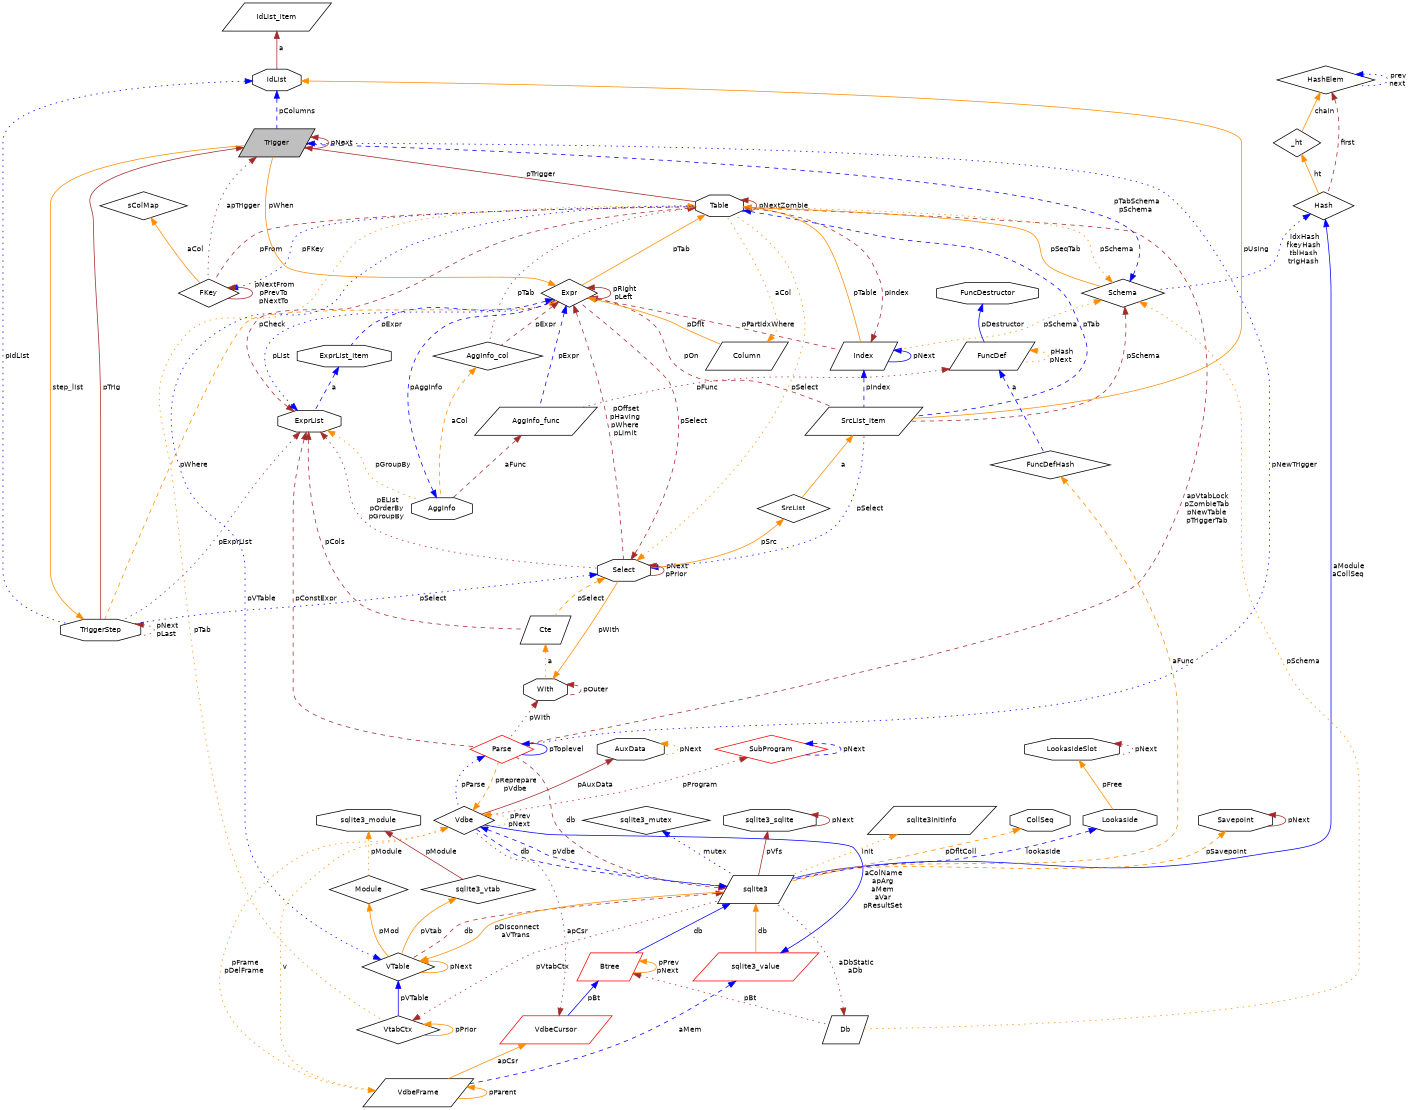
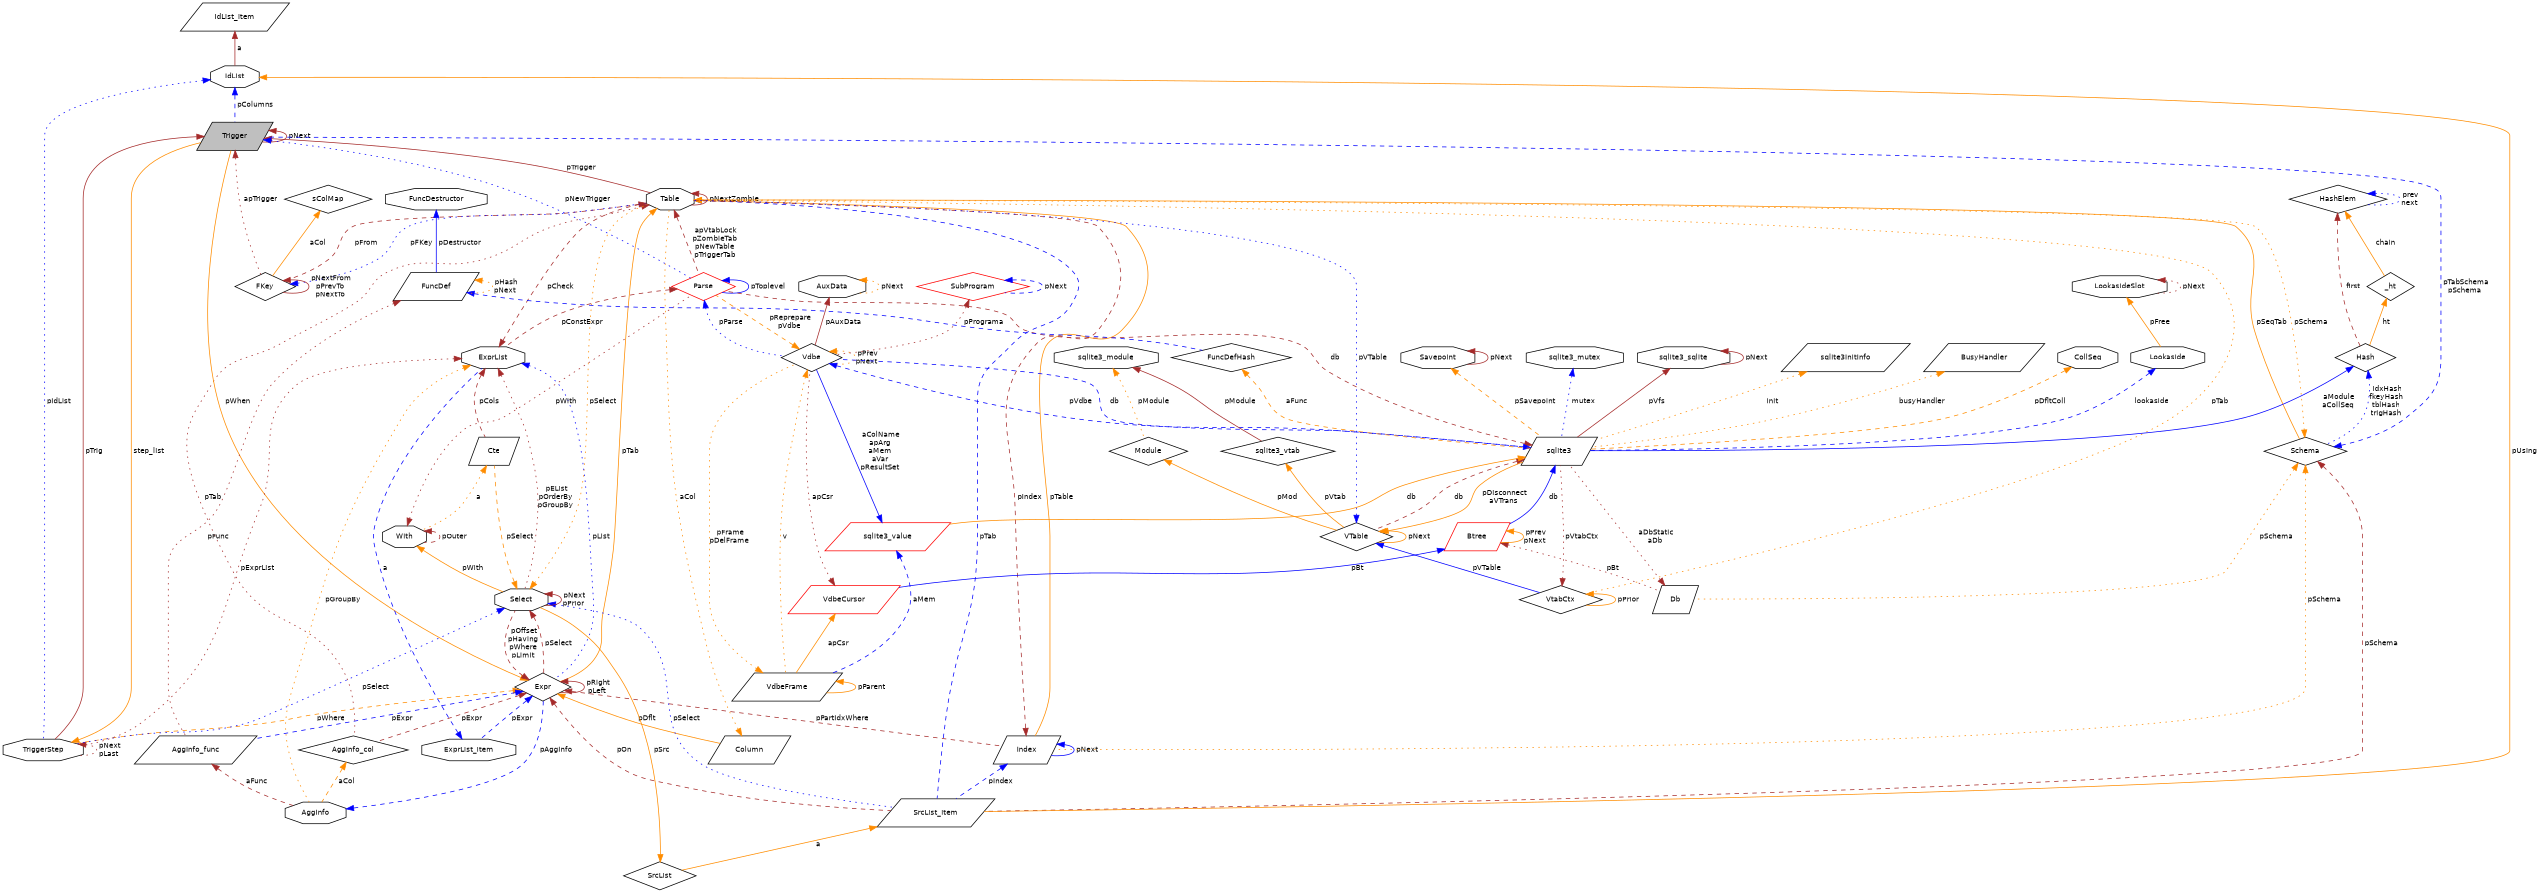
node "BusyHandler": added
edge "Parse" -> "ExprList": reversed
node "sqlite3_mutex": shape diamond -> octagon
